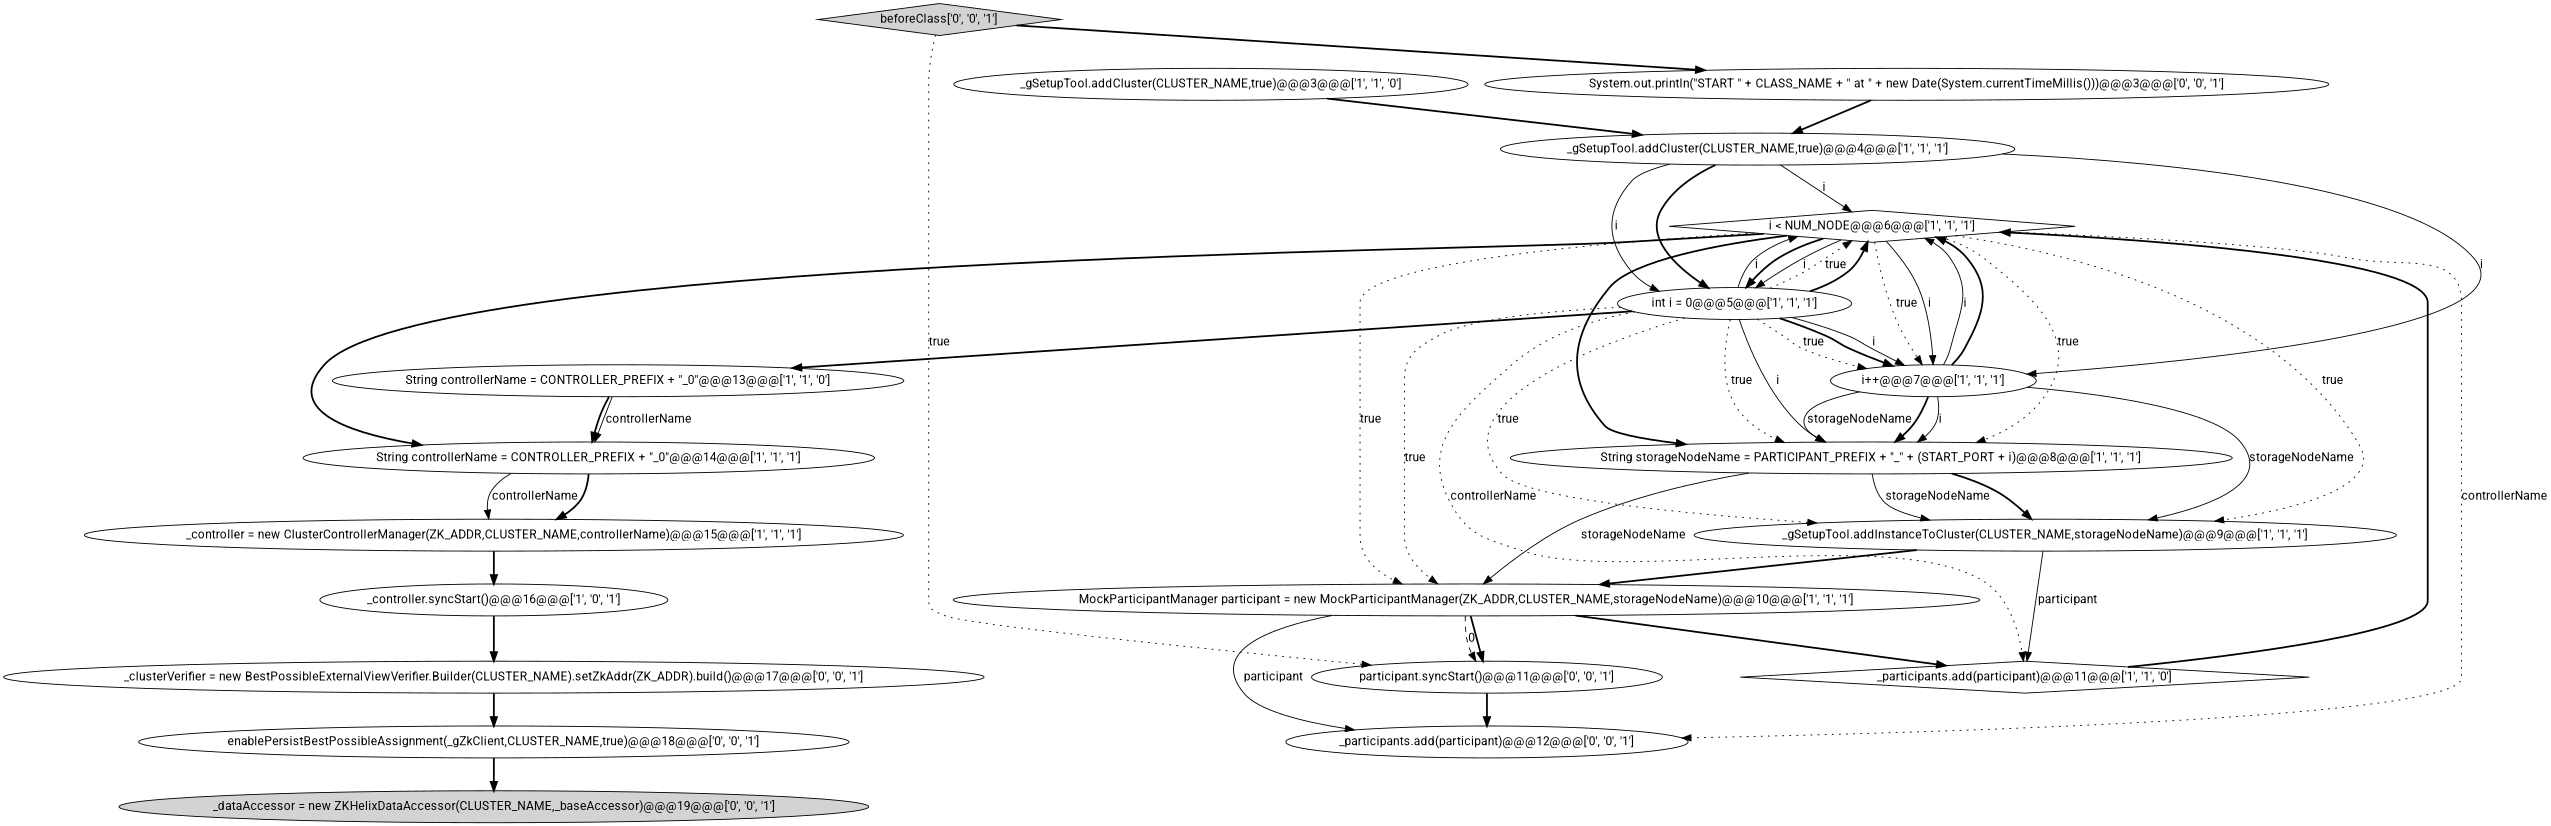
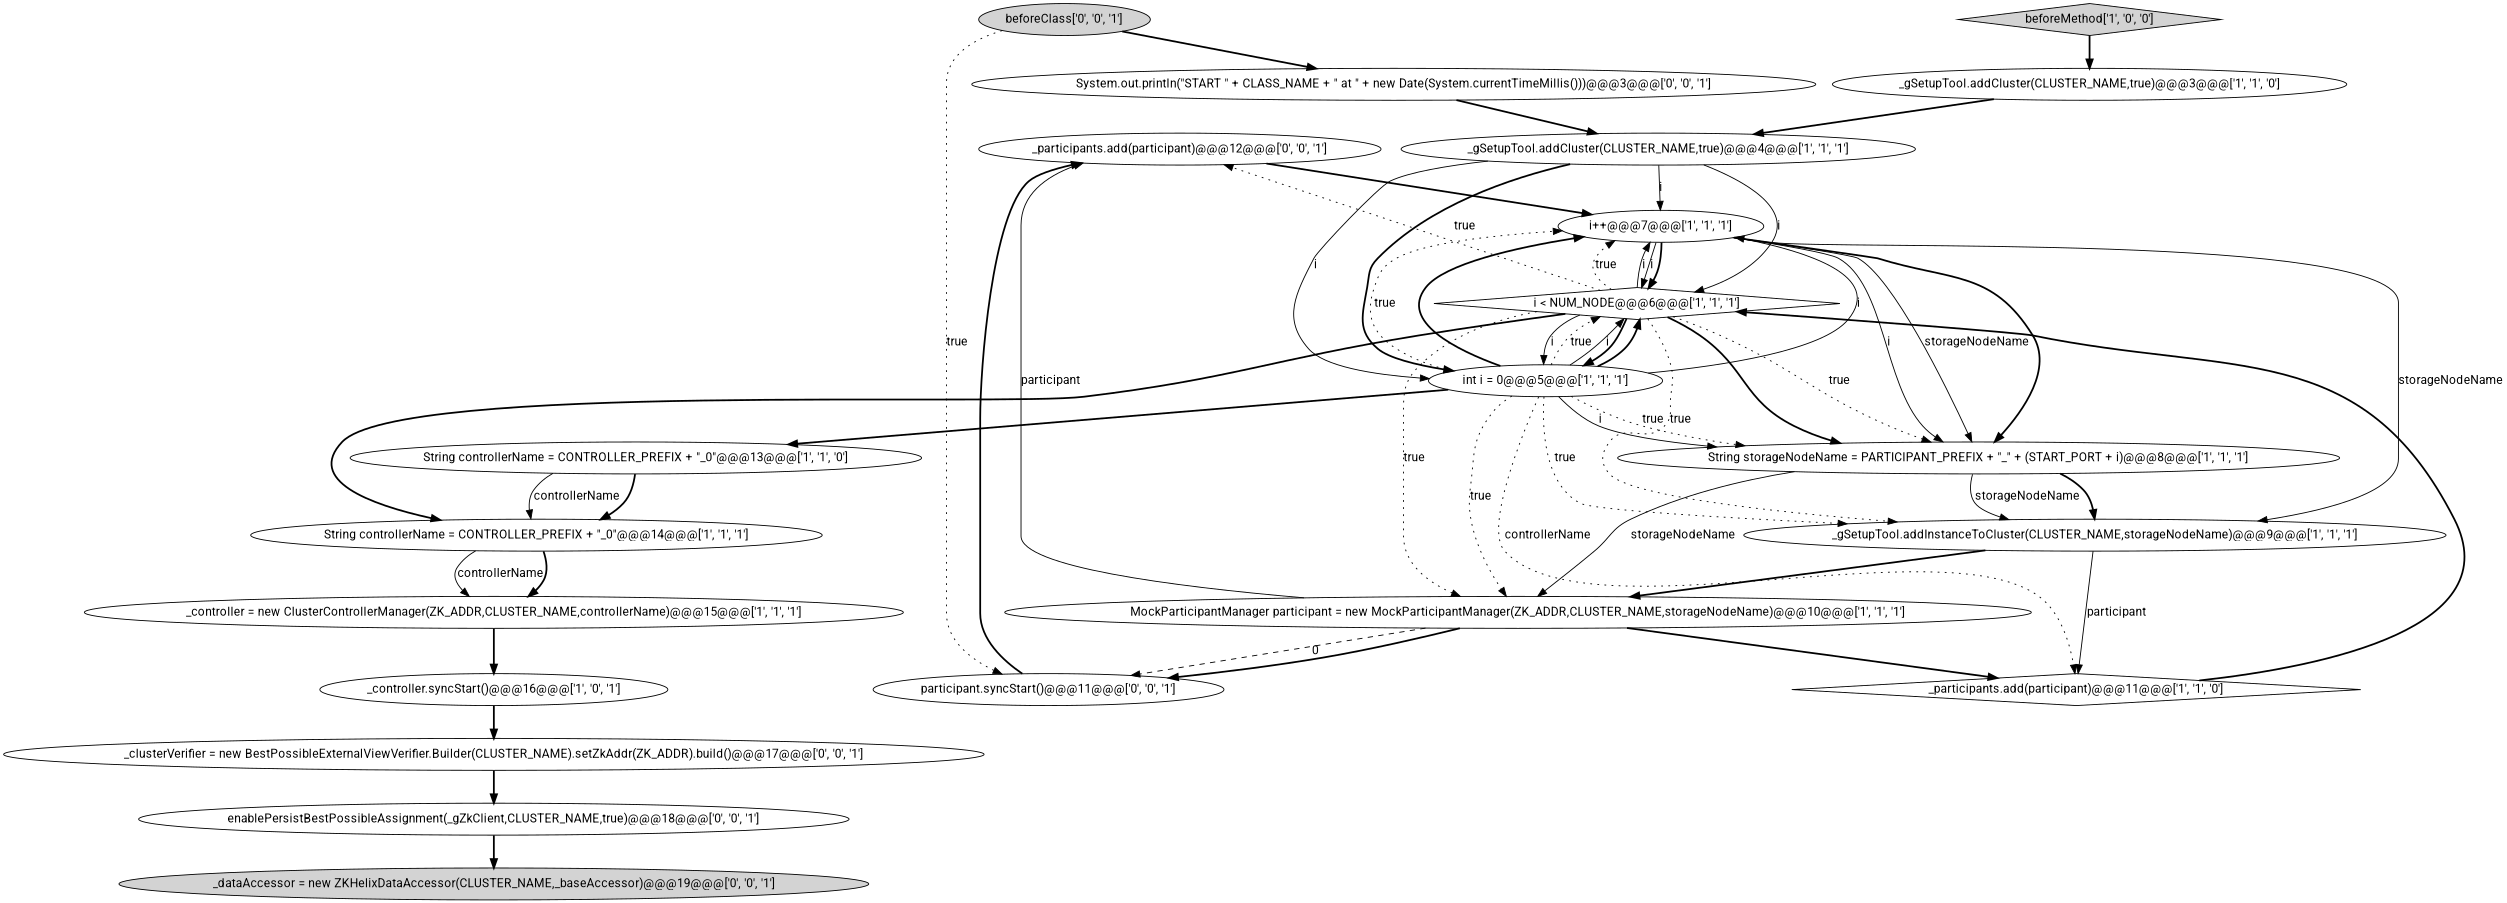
node "beforeClass['0', '0', '1']": shape diamond -> ellipse
node "beforeMethod['1', '0', '0']": added
edge "_participants.add(participant)@@@12@@@['0', '0', '1']" -> "i++@@@7@@@['1', '1', '1']": added
edge "i < NUM_NODE@@@6@@@['1', '1', '1']" -> "_participants.add(participant)@@@12@@@['0', '0', '1']": label "controllerName" -> "true"
